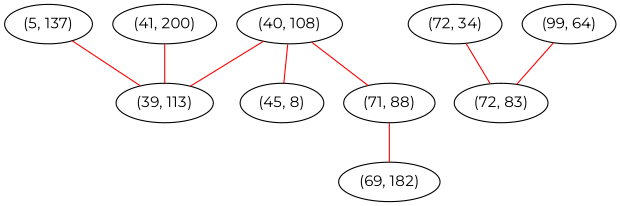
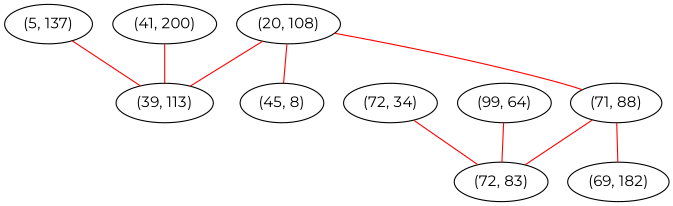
node "(40, 108)": label "(40, 108)" -> "(20, 108)"
edge "(71, 88)" -- "(72, 83)": added
